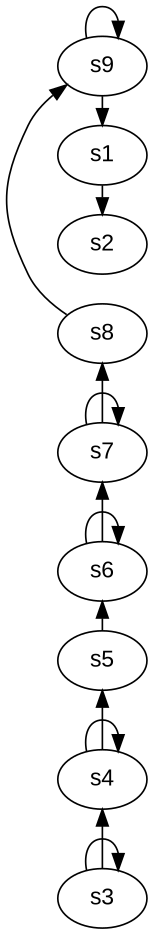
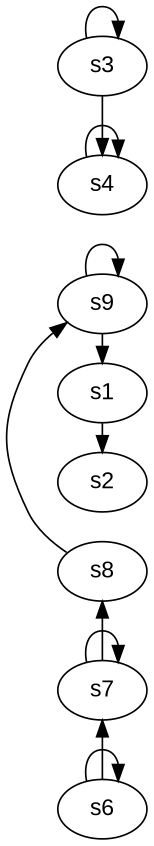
node "s5": removed
